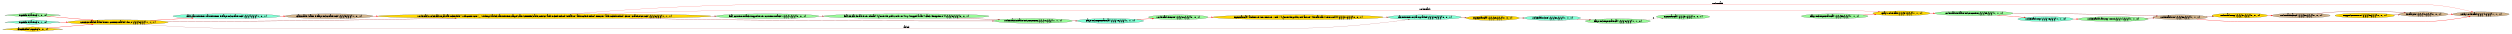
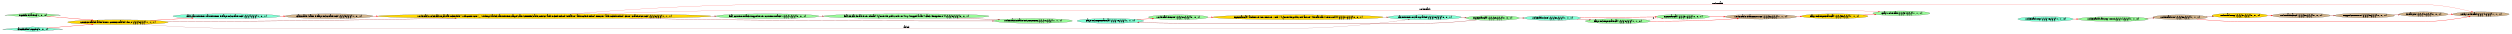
edge "workerTask.cancel()@@@38@@@['0', '0', '1']" -> "thread.join()@@@40@@@['0', '0', '1']": now "workerTask.cancel()@@@38@@@['0', '0', '1']" -> "stopped.countDown()@@@39@@@['0', '0', '1']"
node "replay(workerTask)@@@34@@@['1', '1', '1']": fillcolor gold -> palegreen
node "workerTask.initialize(TASK_CONFIG)@@@35@@@['1', '1', '1']": removed
node "EasyMock.expectLastCall()@@@33@@@['1', '1', '1']": fillcolor palegreen -> gold
node "stopped.countDown()@@@39@@@['0', '0', '1']": fillcolor gold -> tan
edge "workerTask.close()@@@30@@@['1', '1', '1']" -> "expectLastCall()@@@31@@@['0', '0', '1']": added
node "workerTask.releaseResources()@@@32@@@['1', '1', '1']": added
node "expectLastCall()@@@29@@@['0', '0', '1']": fillcolor gold -> palegreen
edge "workerTask.initialize(TASK_CONFIG)@@@18@@@['1', '1', '1']" -> "EasyMock.expectLastCall()@@@19@@@['1', '1', '1']": now "expectLastCall()@@@29@@@['0', '0', '1']" -> "EasyMock.expectLastCall()@@@19@@@['1', '1', '1']"
node "stopBeforeStarting['0', '1', '0']": removed
node "cancelBeforeStopping['0', '0', '1']": fillcolor gold -> aquamarine
